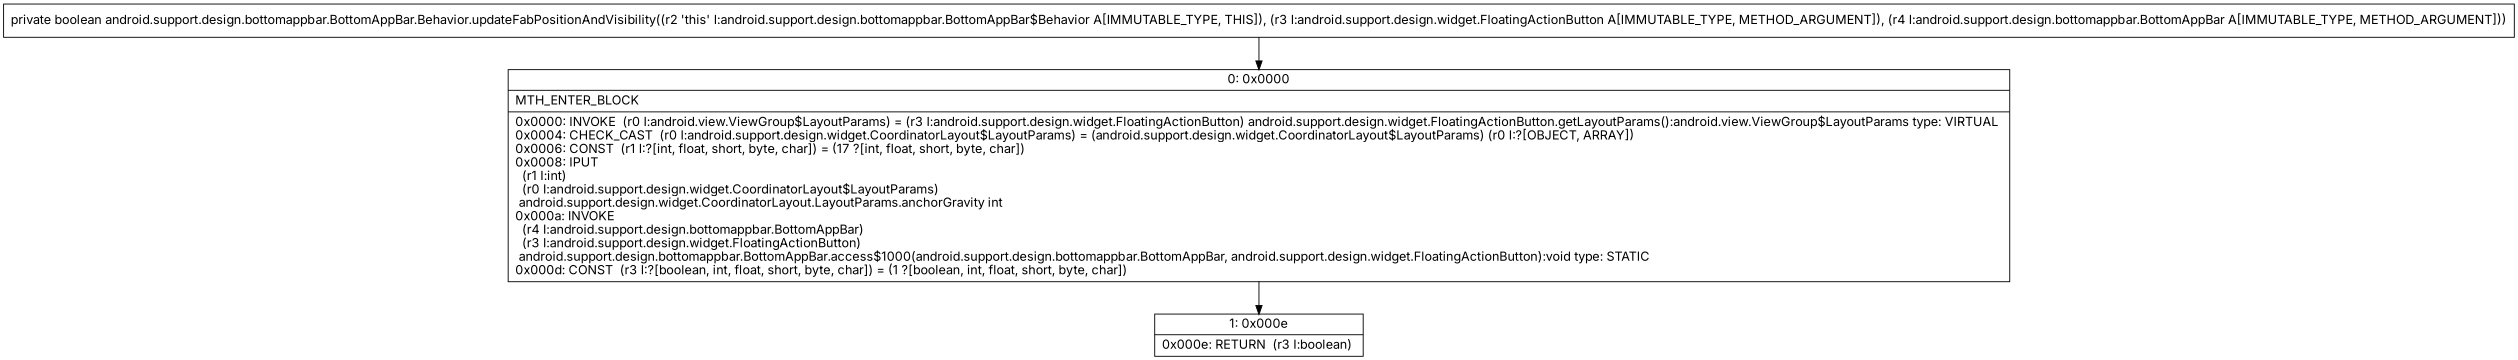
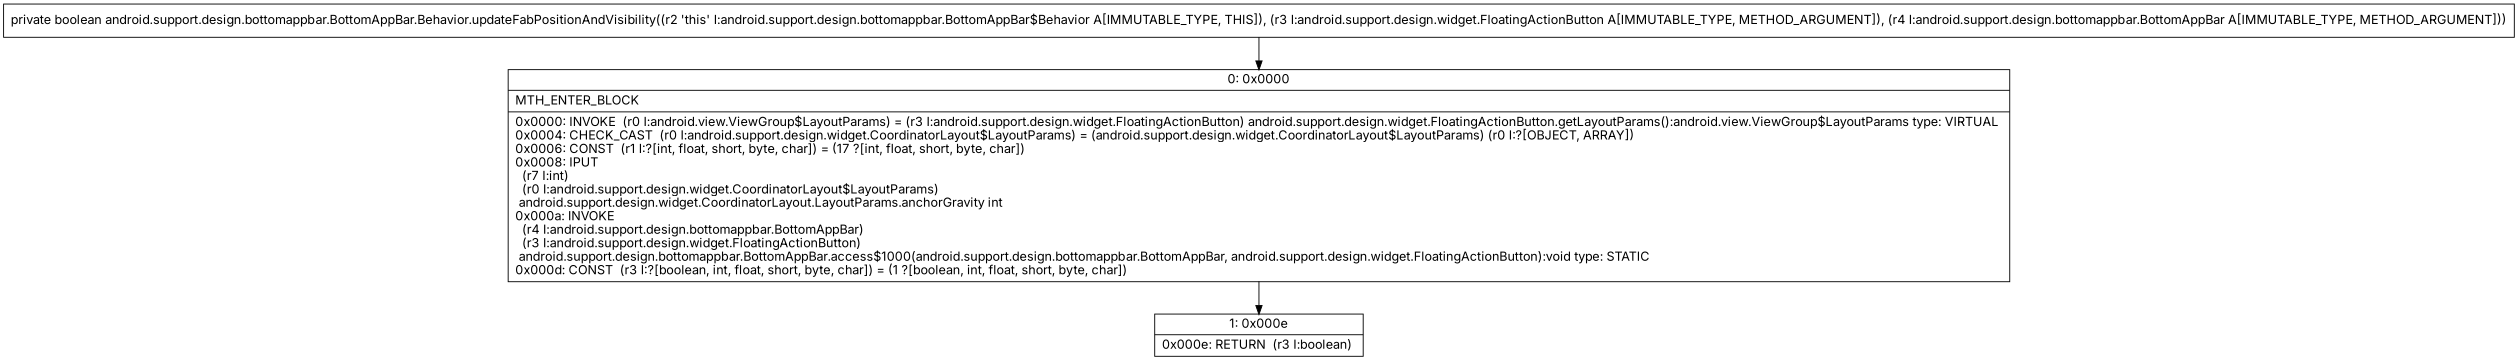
node "0: 0x0000": text "(r1 I:int)" -> "(r7 I:int)"
